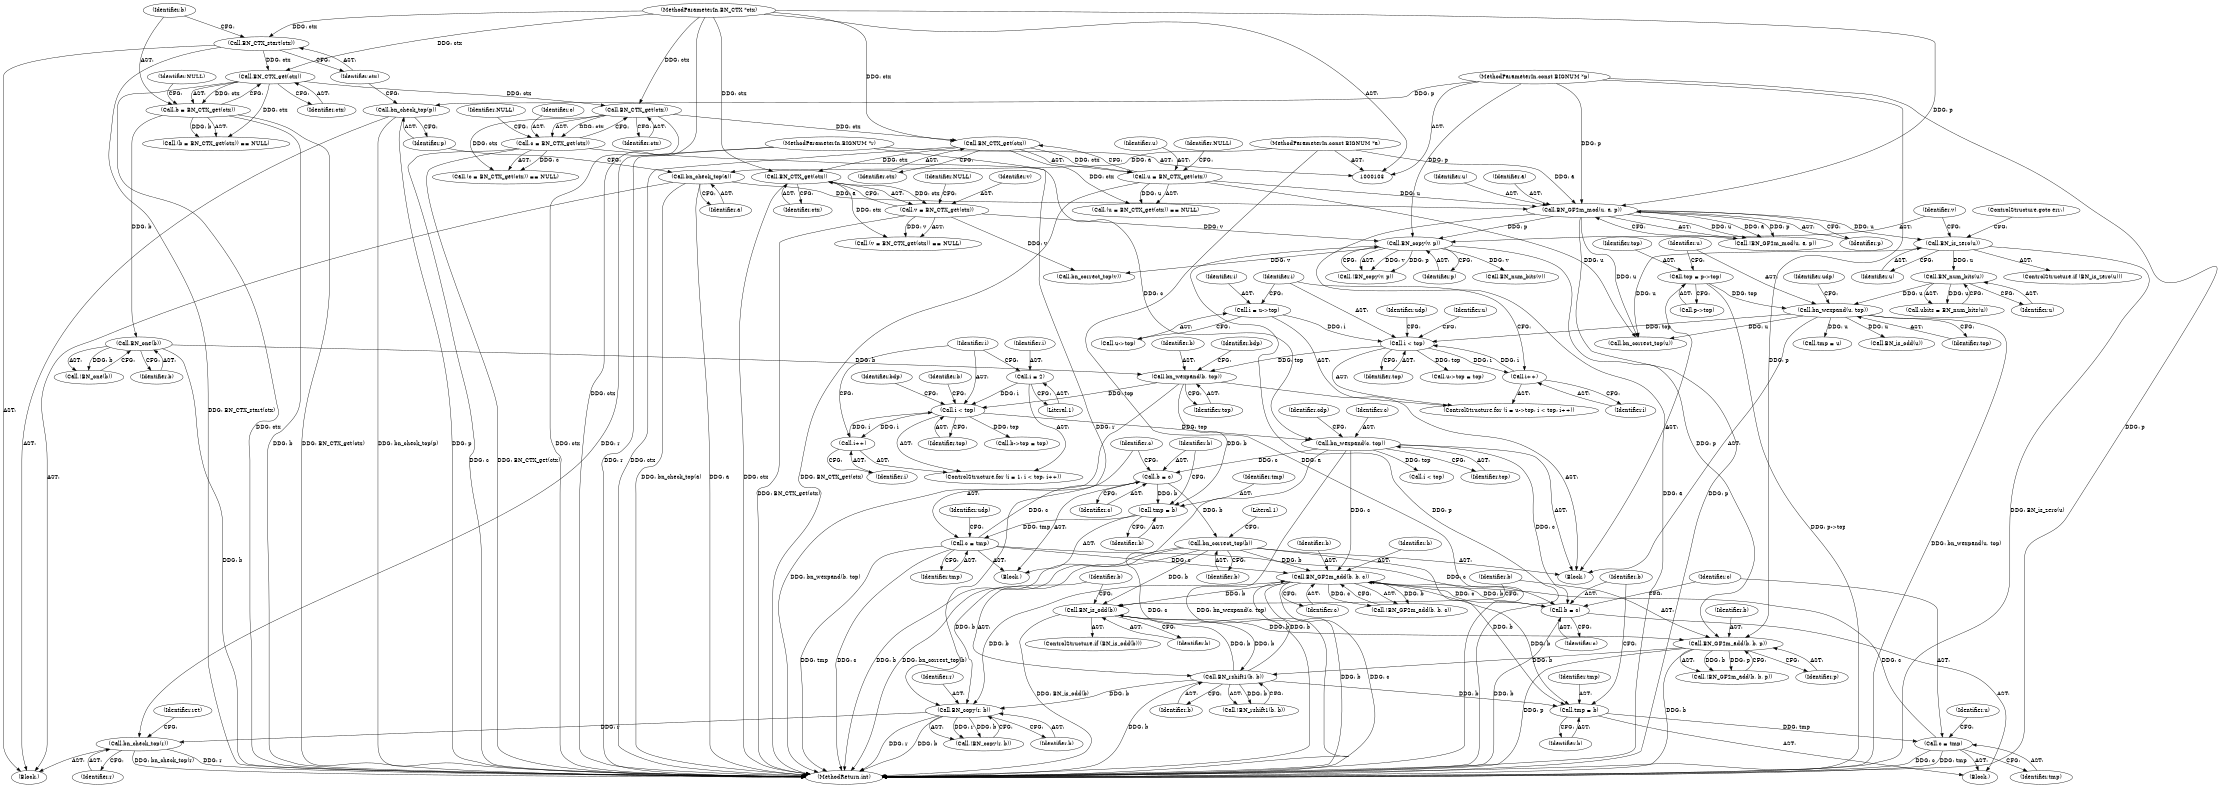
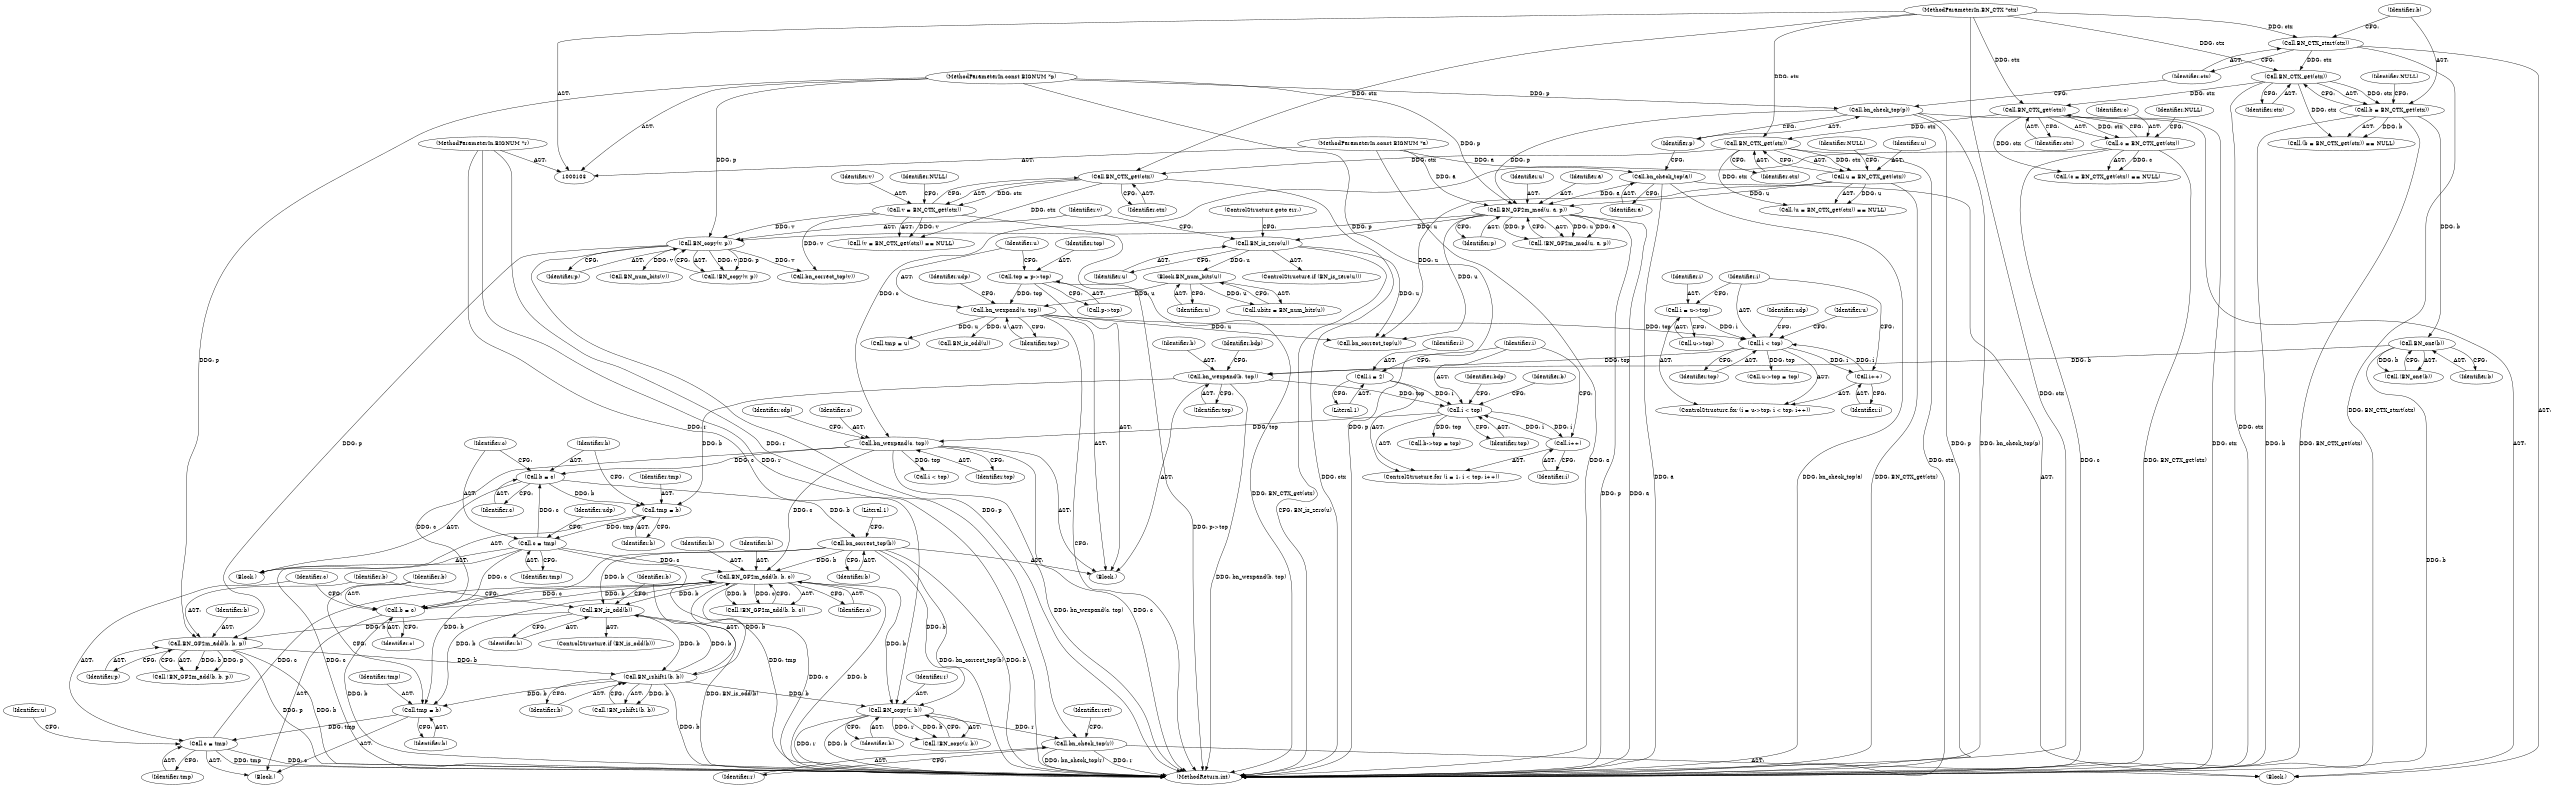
edge "(MethodParameterIn,BN_CTX *ctx)" -> "(Call,BN_GF2m_mod(u, a, p))": now "(Call,bn_check_top(p))" -> "(Call,BN_GF2m_mod(u, a, p))"
node "(Call,BN_num_bits(u))": label "(Call,BN_num_bits(u))" -> "(Block,BN_num_bits(u))"
edge "(Call,BN_is_zero(u))" -> "(MethodReturn,int)": label "DDG: BN_is_zero(u)" -> "CFG: BN_is_zero(u)"
edge "(Call,bn_wexpand(u, top))" -> "(MethodReturn,int)": label "DDG: bn_wexpand(u, top)" -> "CFG: "
